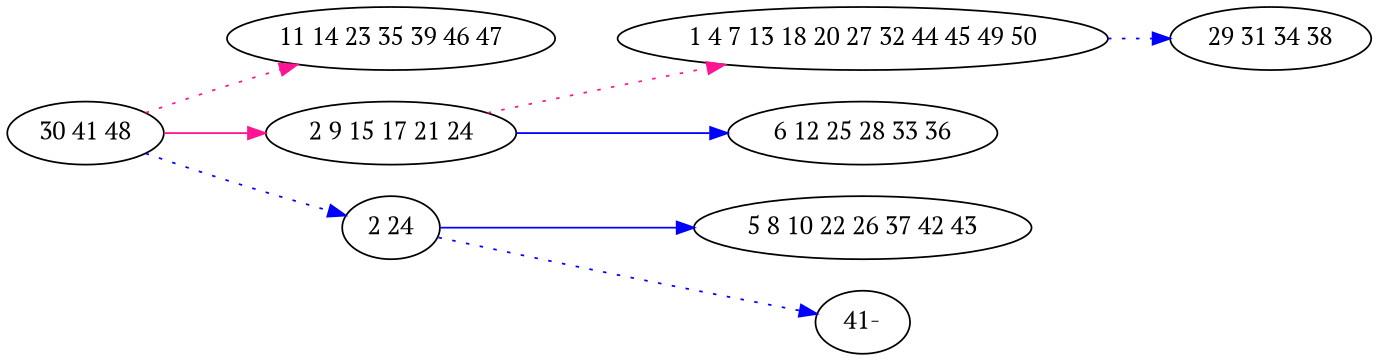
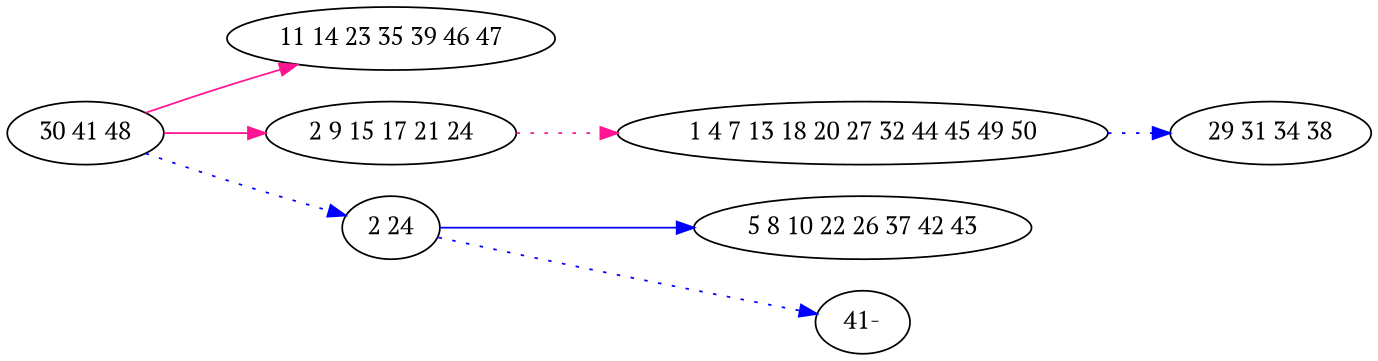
edge "30 41 48" -> "11 14 23 35 39 46 47": style dotted -> solid
node "6 12 25 28 33 36": removed
